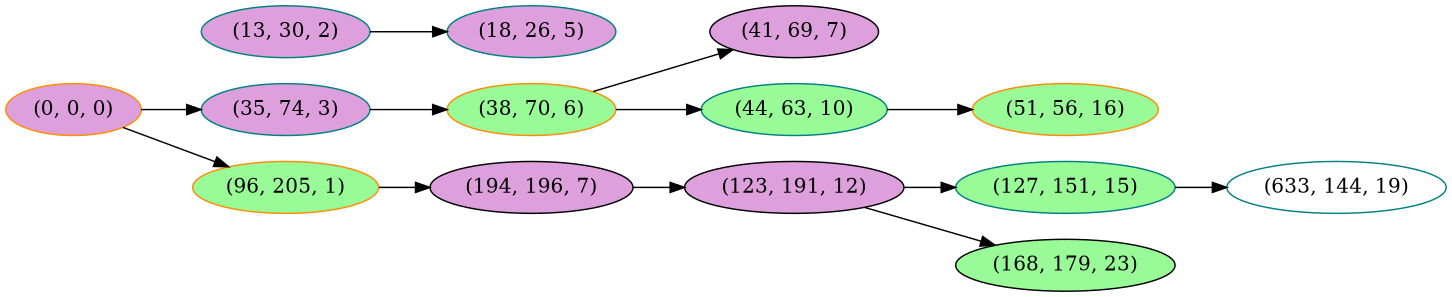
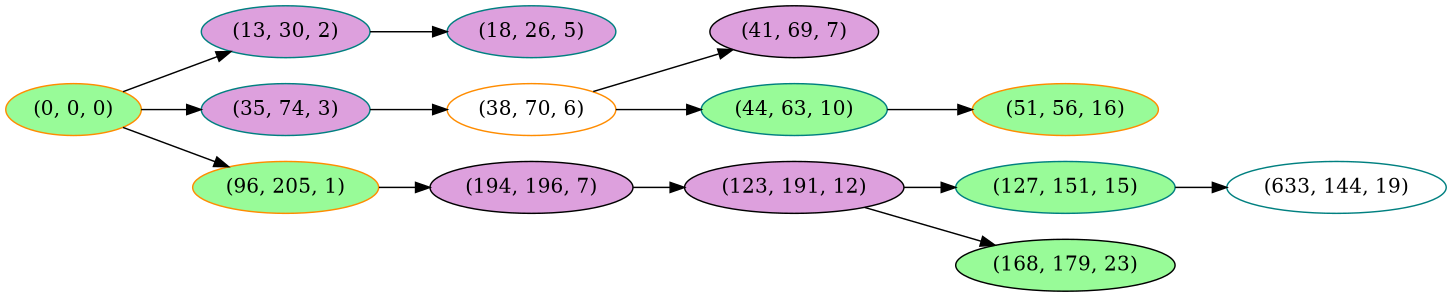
edge "(0, 0, 0)" -> "(13, 30, 2)": added
node "(0, 0, 0)": fillcolor plum -> palegreen
node "(38, 70, 6)": fillcolor palegreen -> white
